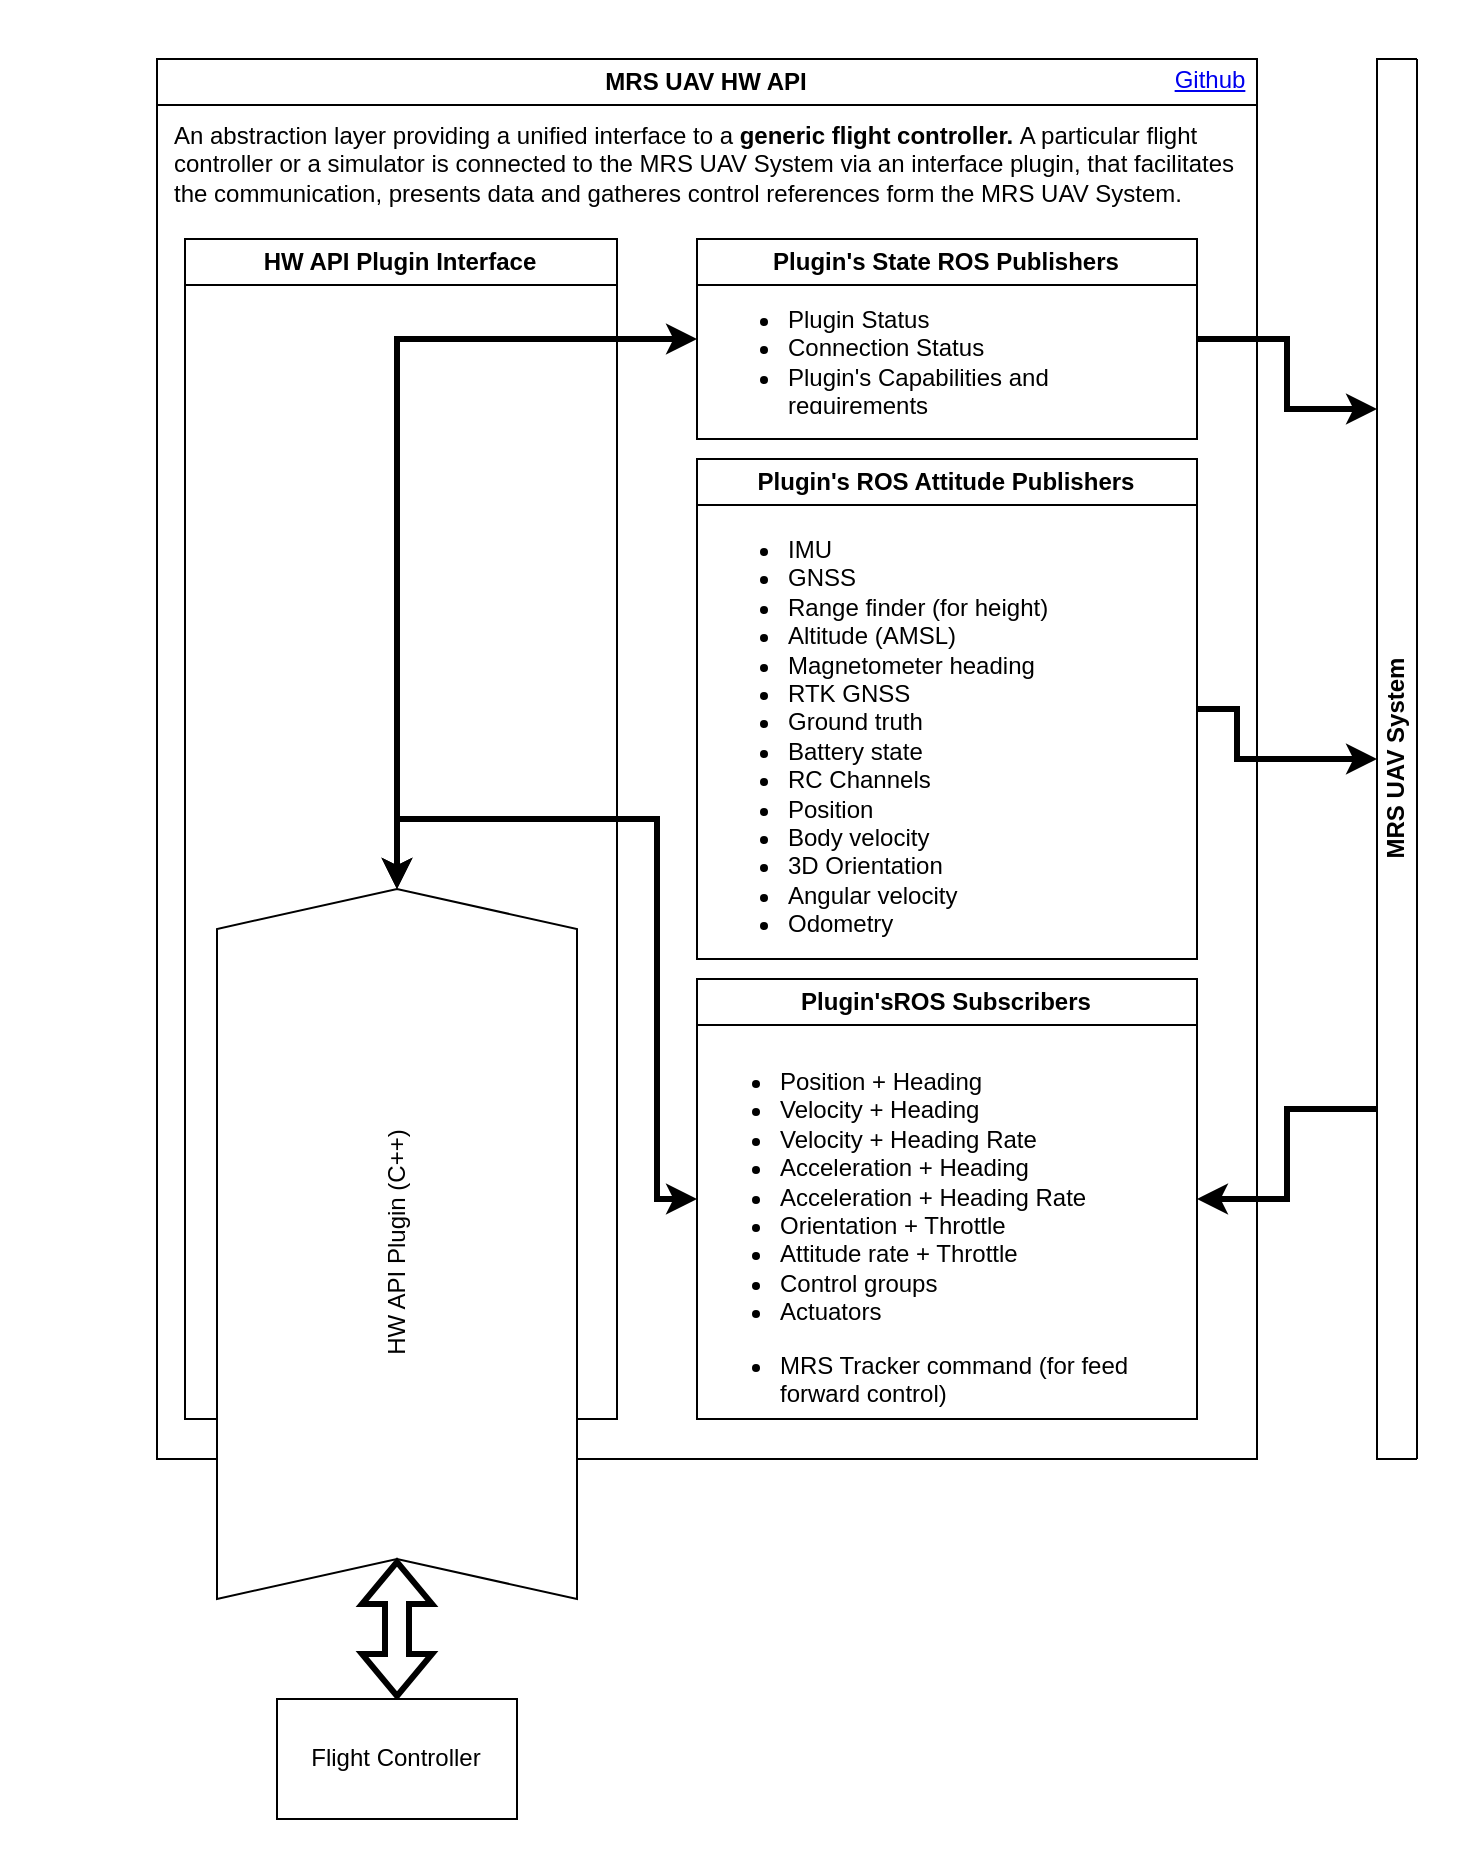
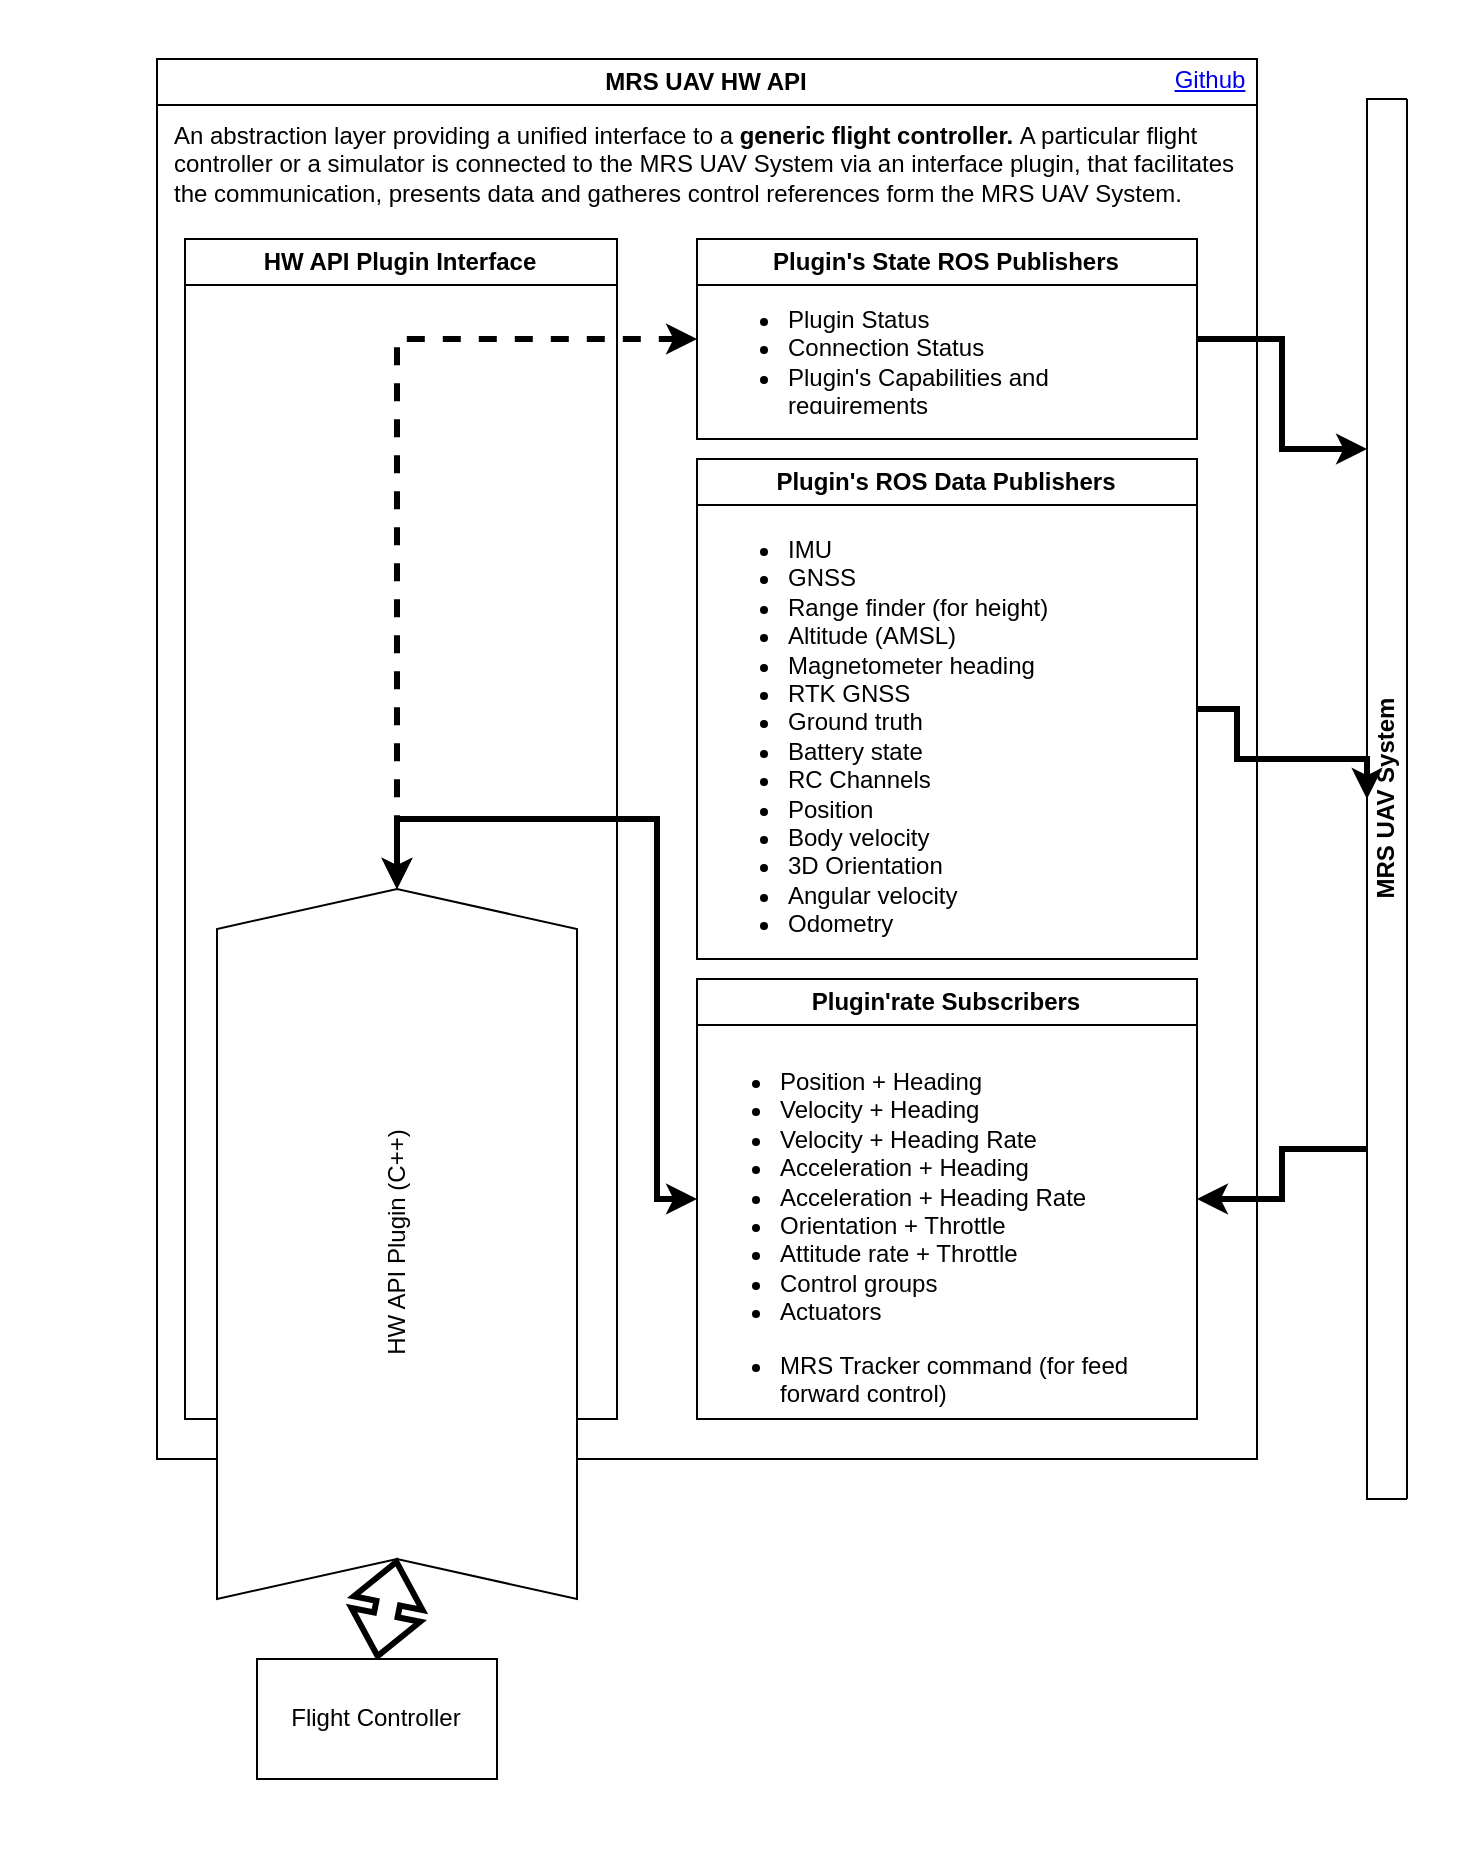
edge "Plugin's State ROS Publishers" -- "HW API Plugin (C++)": style solid -> dashed
node "Plugin's ROS Attitude Publishers": label "Plugin's ROS Attitude Publishers" -> "Plugin's ROS Data Publishers"
node "MRS UAV System": moved (1397, 759) -> (1387, 799)
node "Plugin'sROS Subscribers": label "Plugin'sROS Subscribers" -> "Plugin'rate Subscribers"
node "Flight Controller": moved (397, 1759) -> (377, 1719)
